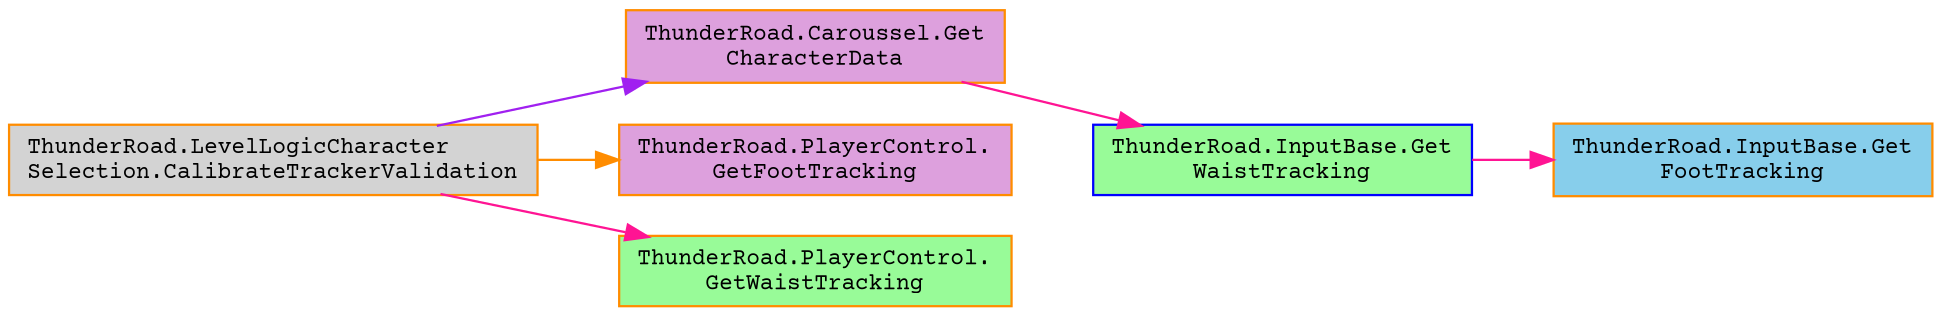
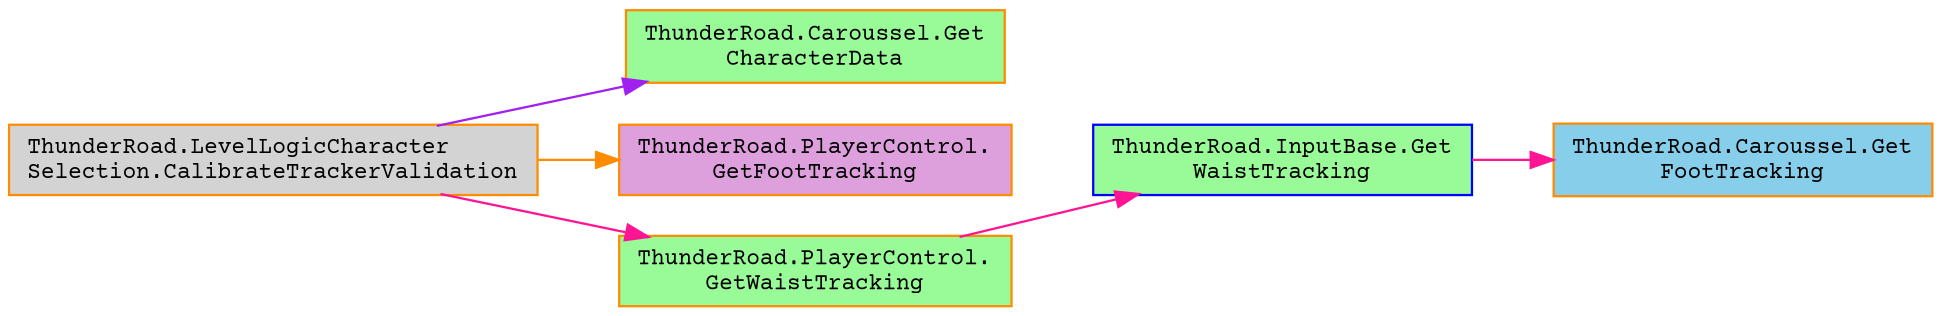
node "ThunderRoad.Caroussel.Get CharacterData": fillcolor plum -> palegreen
edge "ThunderRoad.Caroussel.Get CharacterData" -> "ThunderRoad.InputBase.Get WaistTracking": now "ThunderRoad.PlayerControl. GetWaistTracking" -> "ThunderRoad.InputBase.Get WaistTracking"
node "ThunderRoad.InputBase.Get FootTracking": label "ThunderRoad.InputBase.Get FootTracking" -> "ThunderRoad.Caroussel.Get FootTracking"
